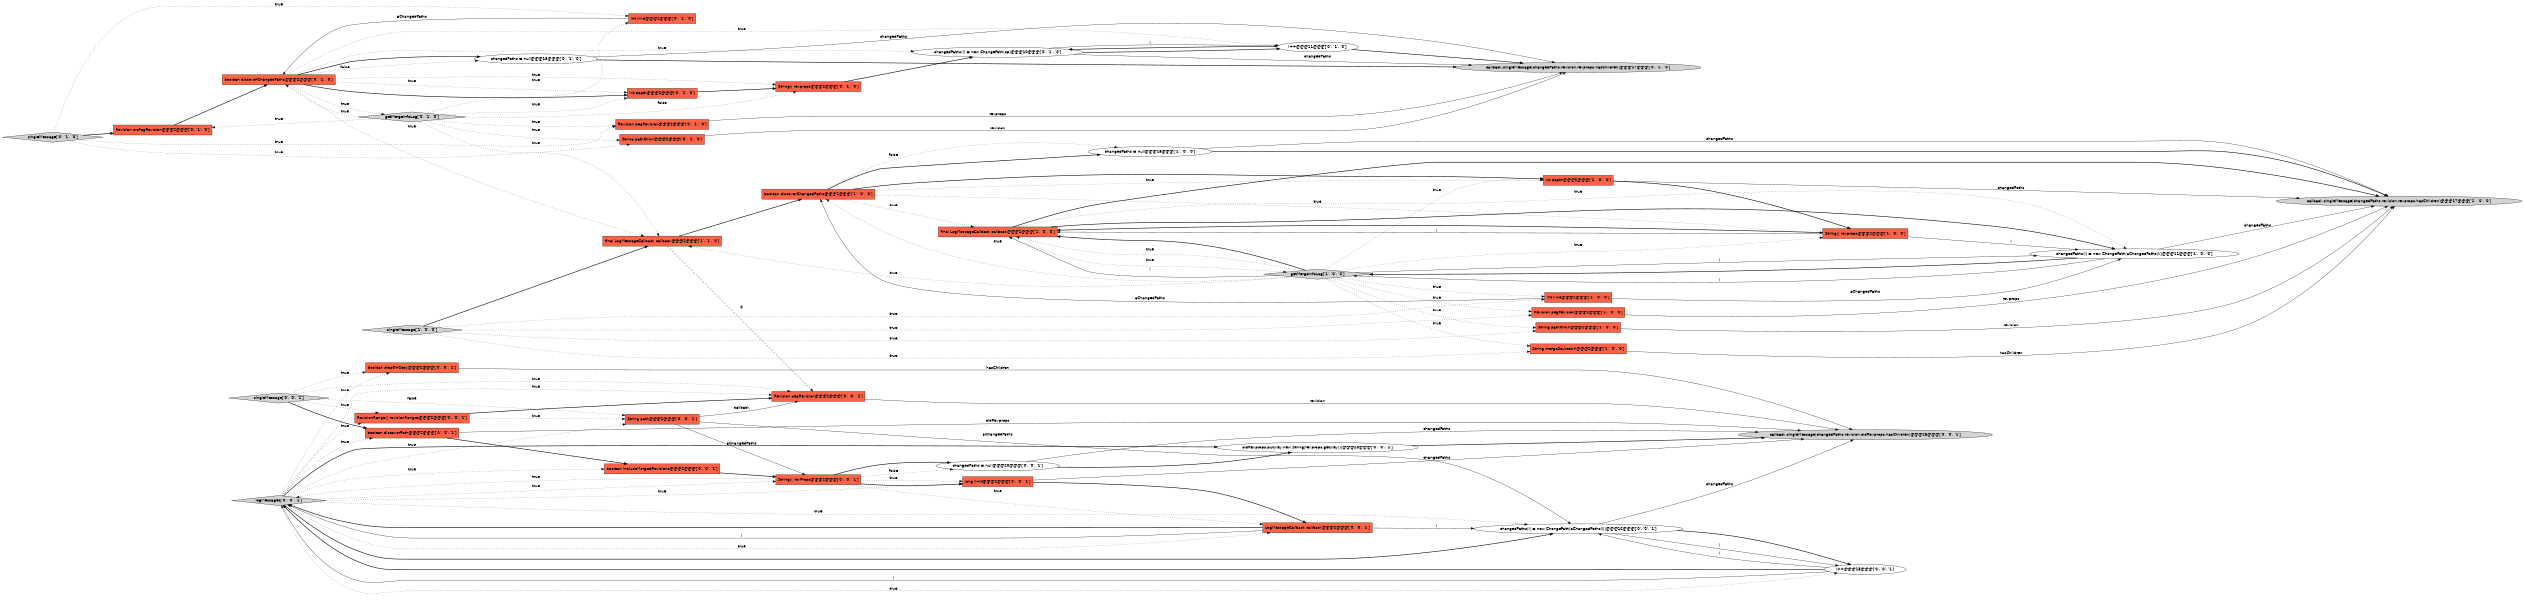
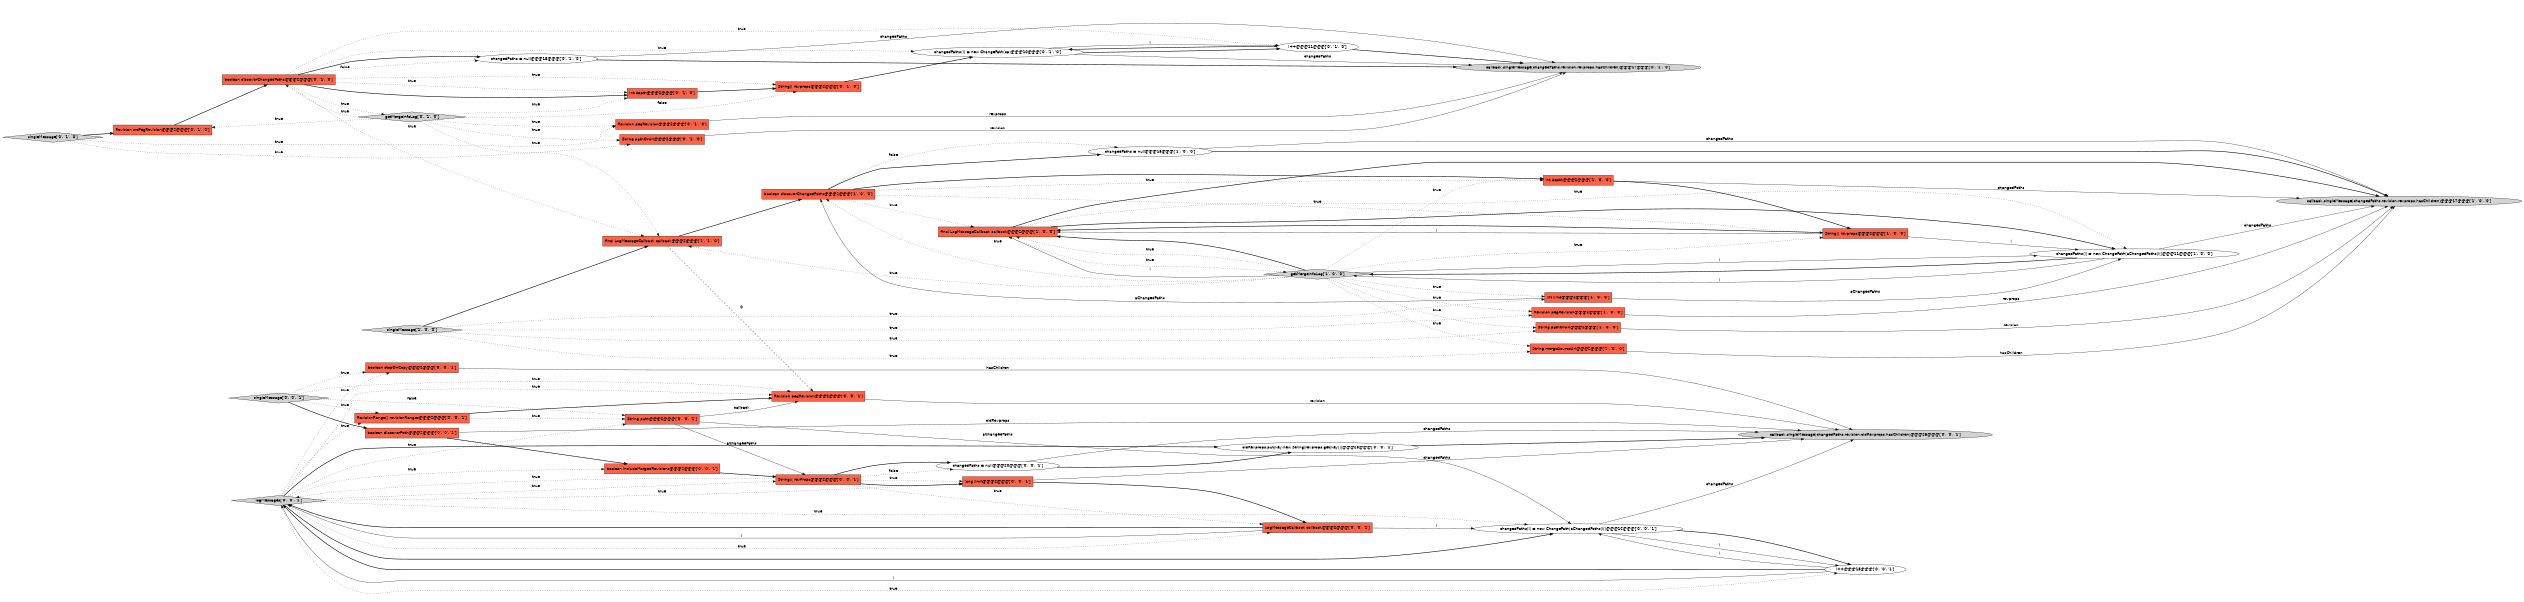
node "int kind@@@2@@@['0', '1', '0']": removed
edge "logMessages['0', '0', '1']" -> "boolean discoverPath@@@2@@@['0', '0', '1']": removed, label "true"
